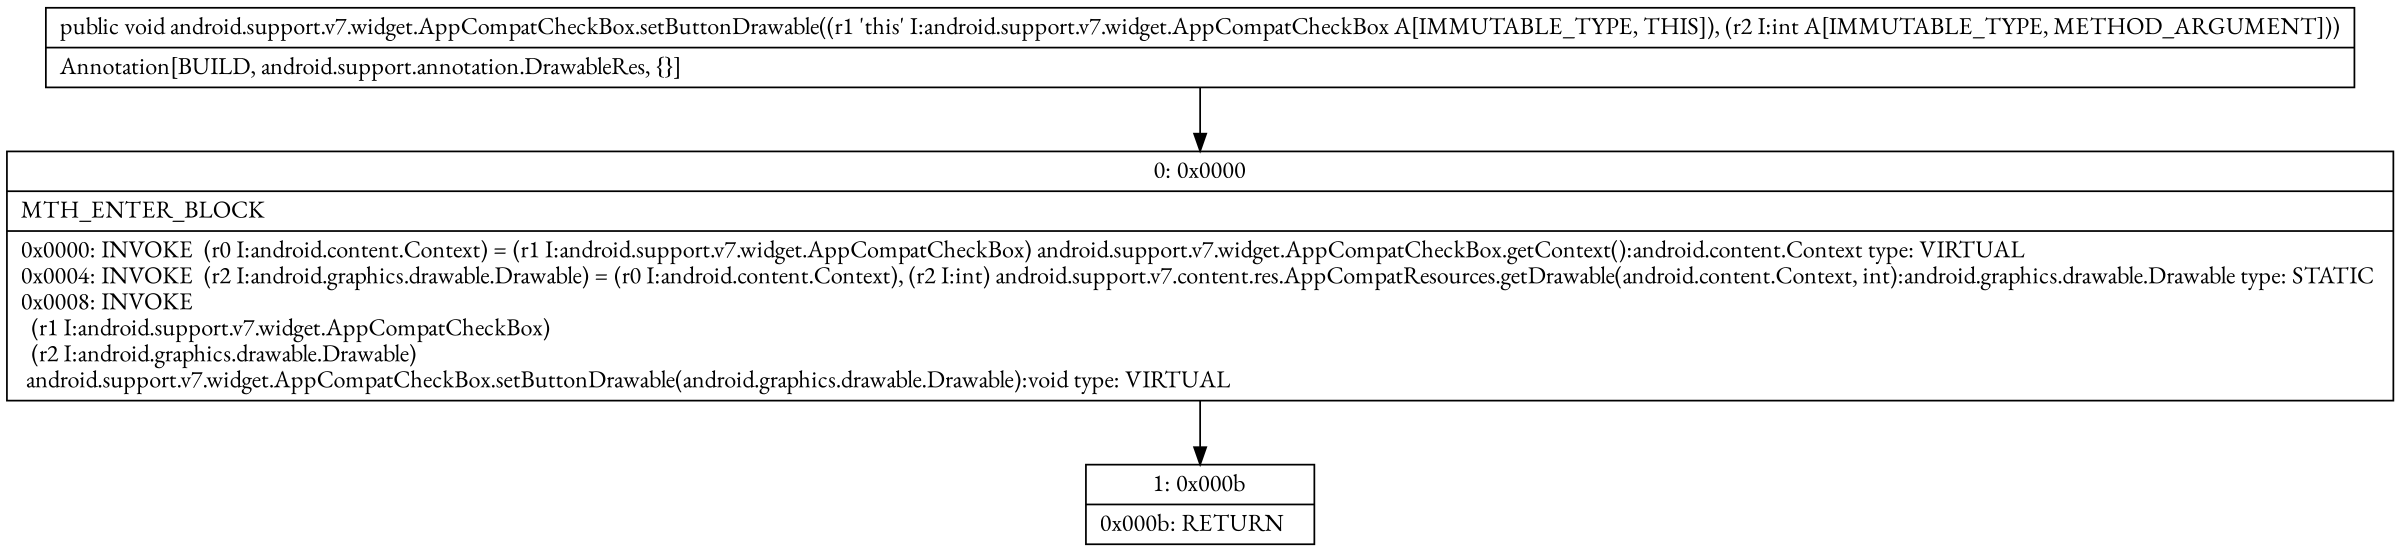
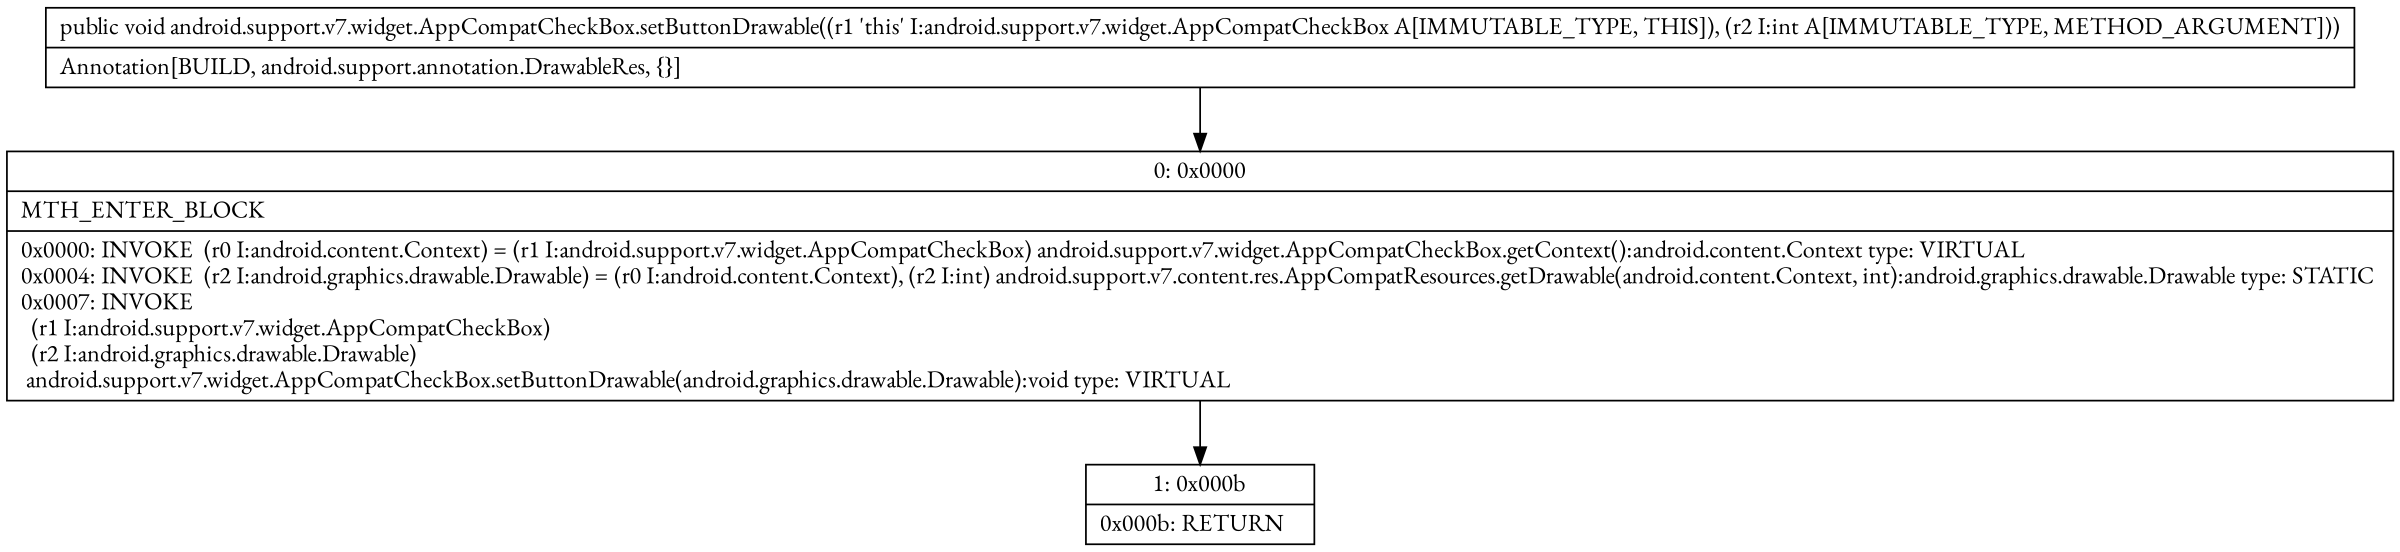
node "0: 0x0000": text "0x0008: INVOKE" -> "0x0007: INVOKE"
